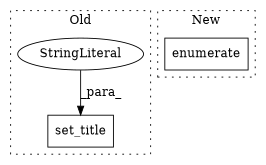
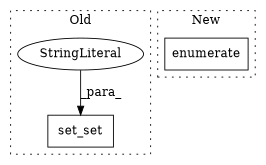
node "set_title": label "set_title" -> "set_set"
